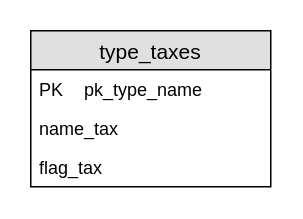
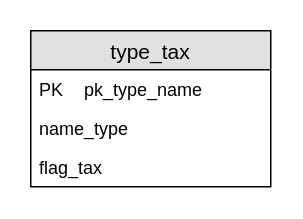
node "type_taxes": label "type_taxes" -> "type_tax"
node "name_tax": label "name_tax" -> "name_type"
